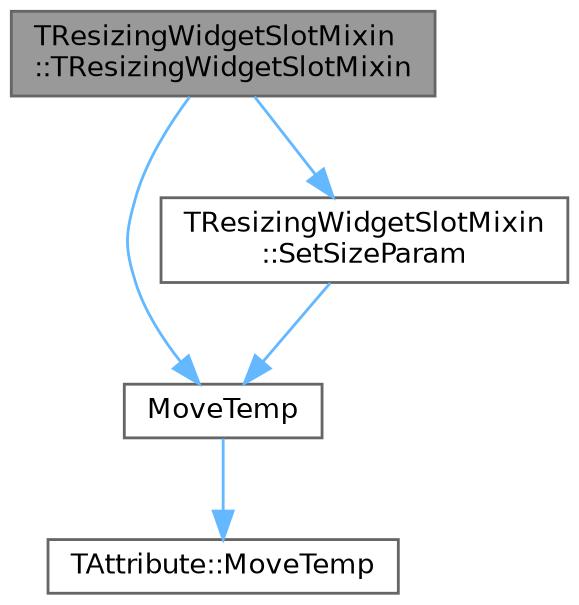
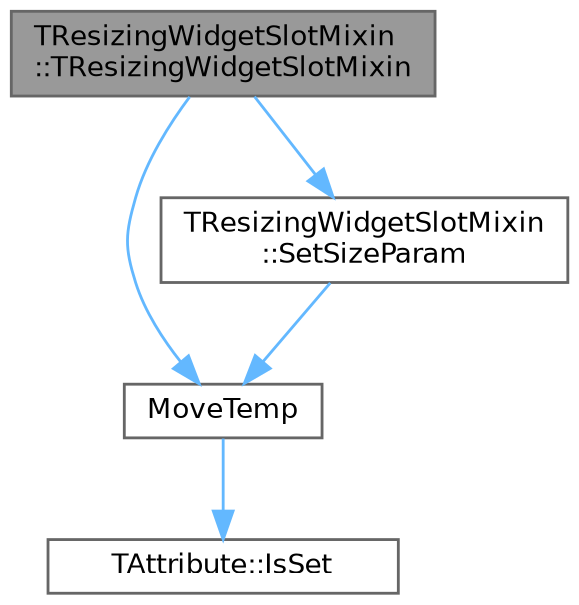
node "TAttribute::MoveTemp": label "TAttribute::MoveTemp" -> "TAttribute::IsSet"
